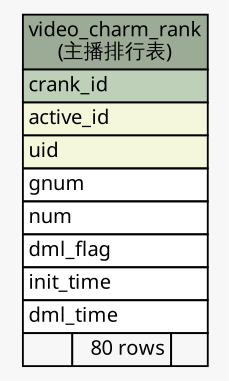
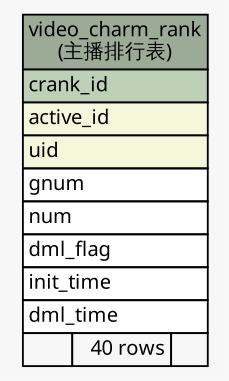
node "video_charm_rank": text "80 rows" -> "40 rows"
